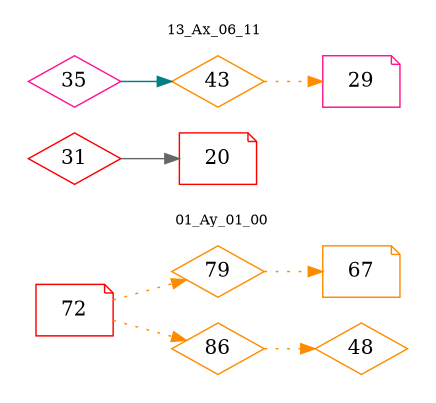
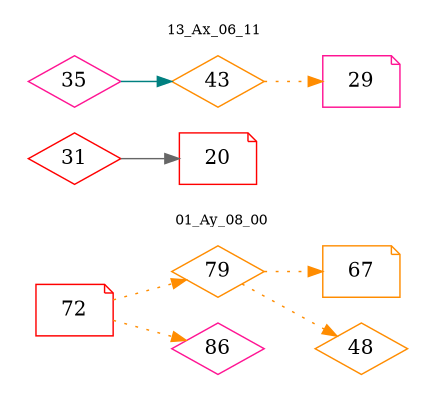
cluster "01_Ay_01_00": label "01_Ay_01_00" -> "01_Ay_08_00"
node "86": color darkorange -> deeppink
edge "86" -> "48": now "79" -> "48"
